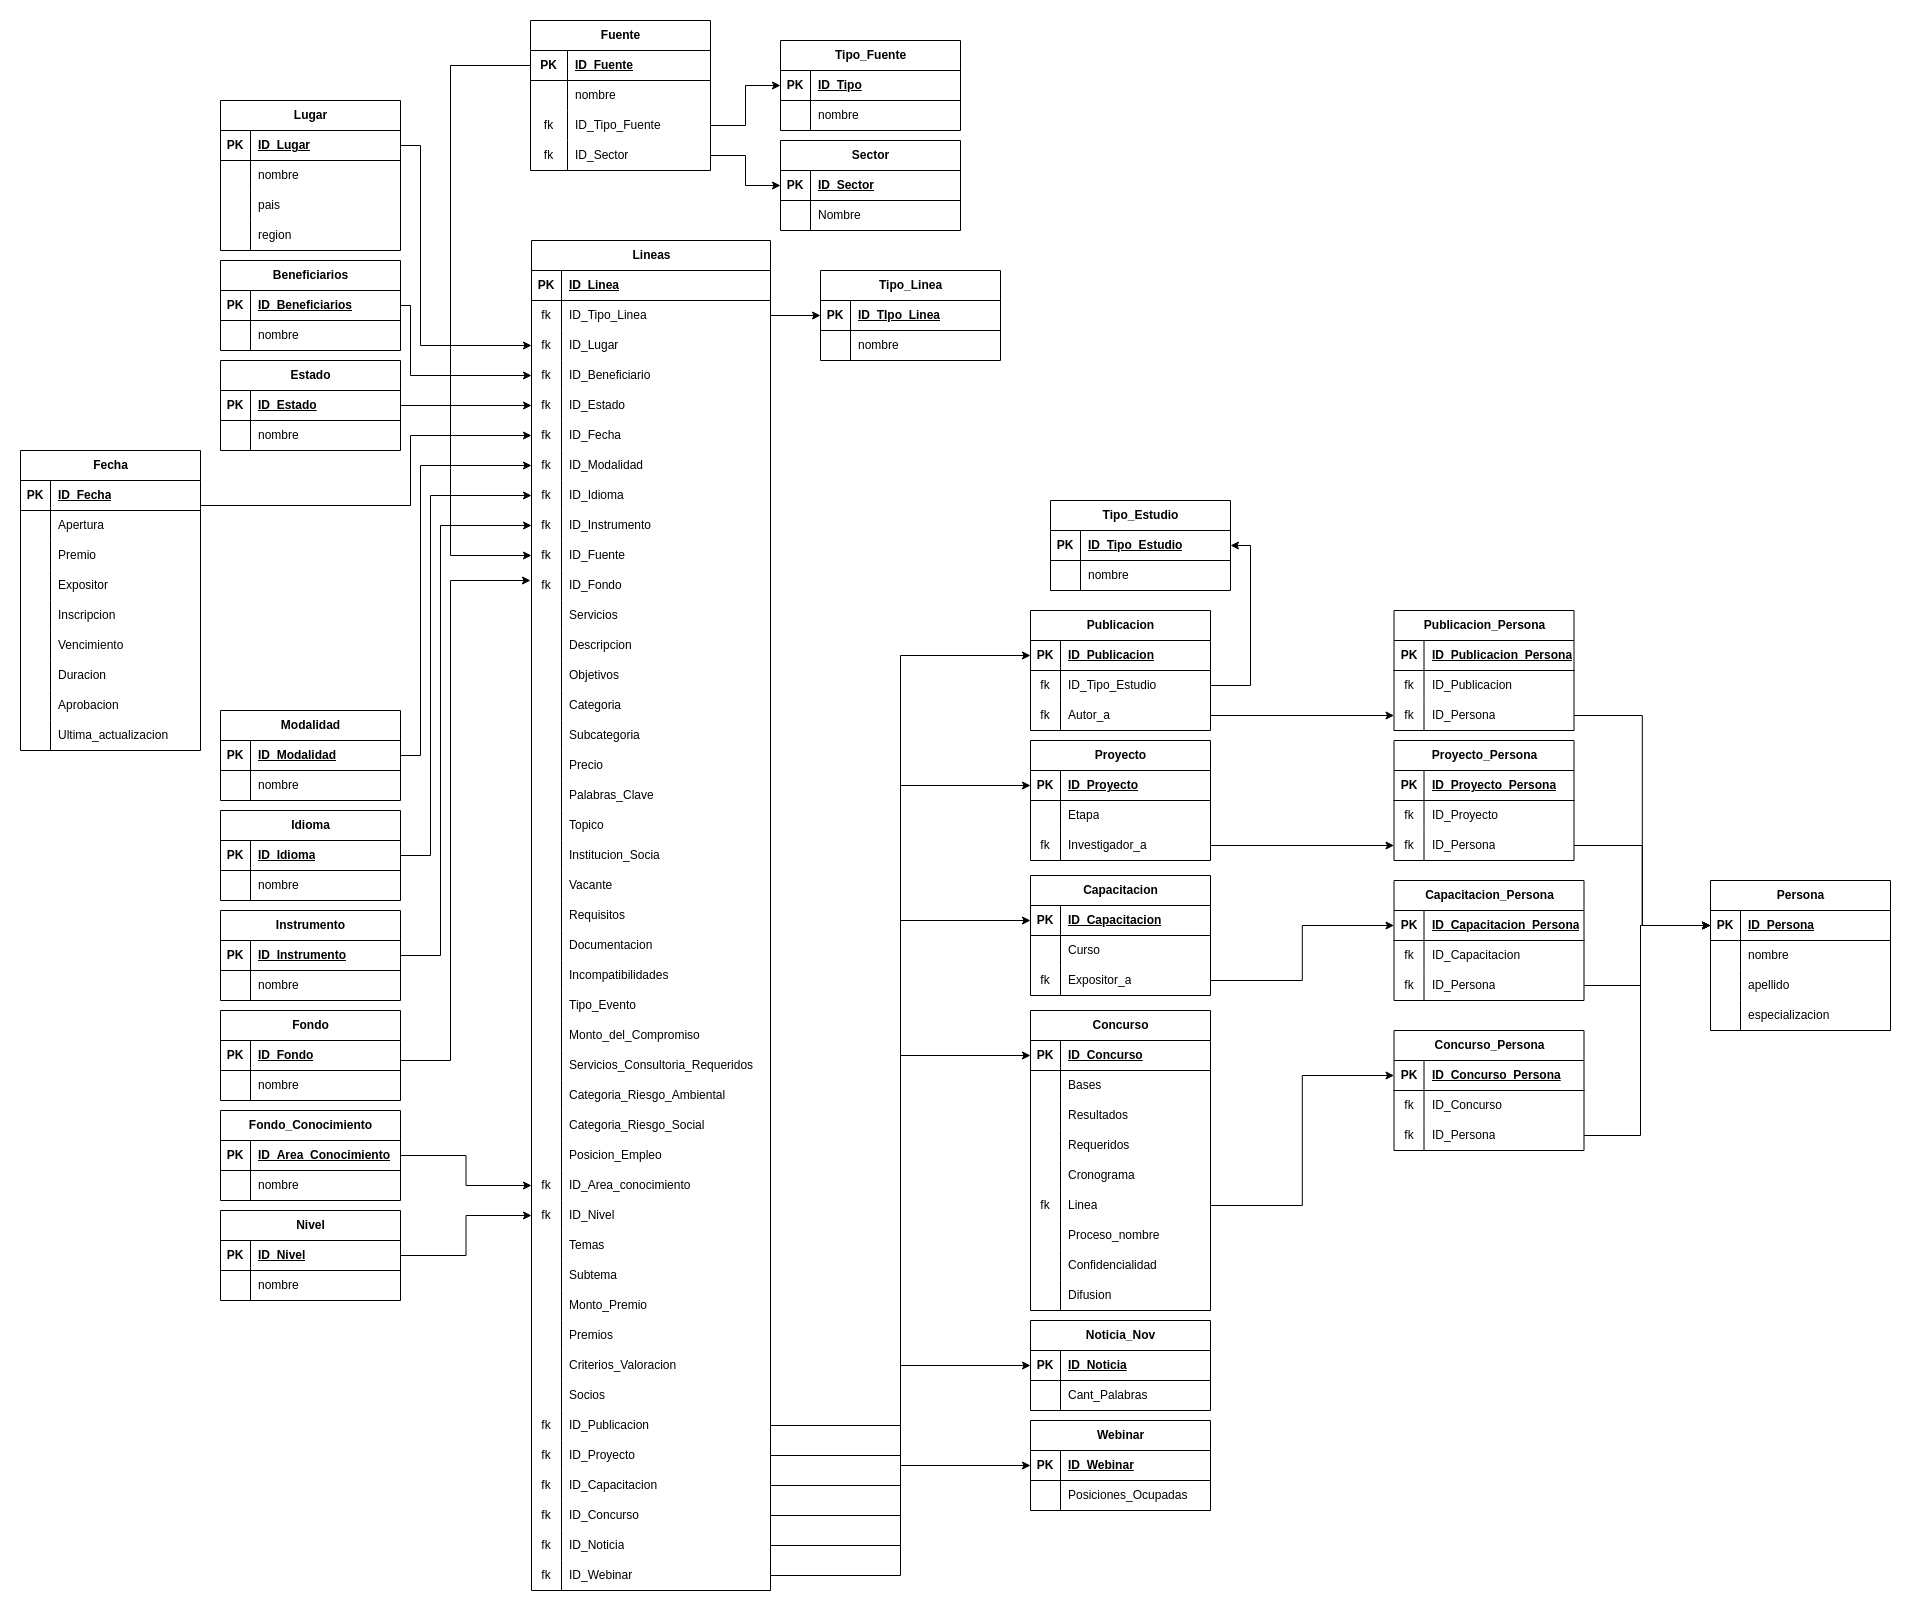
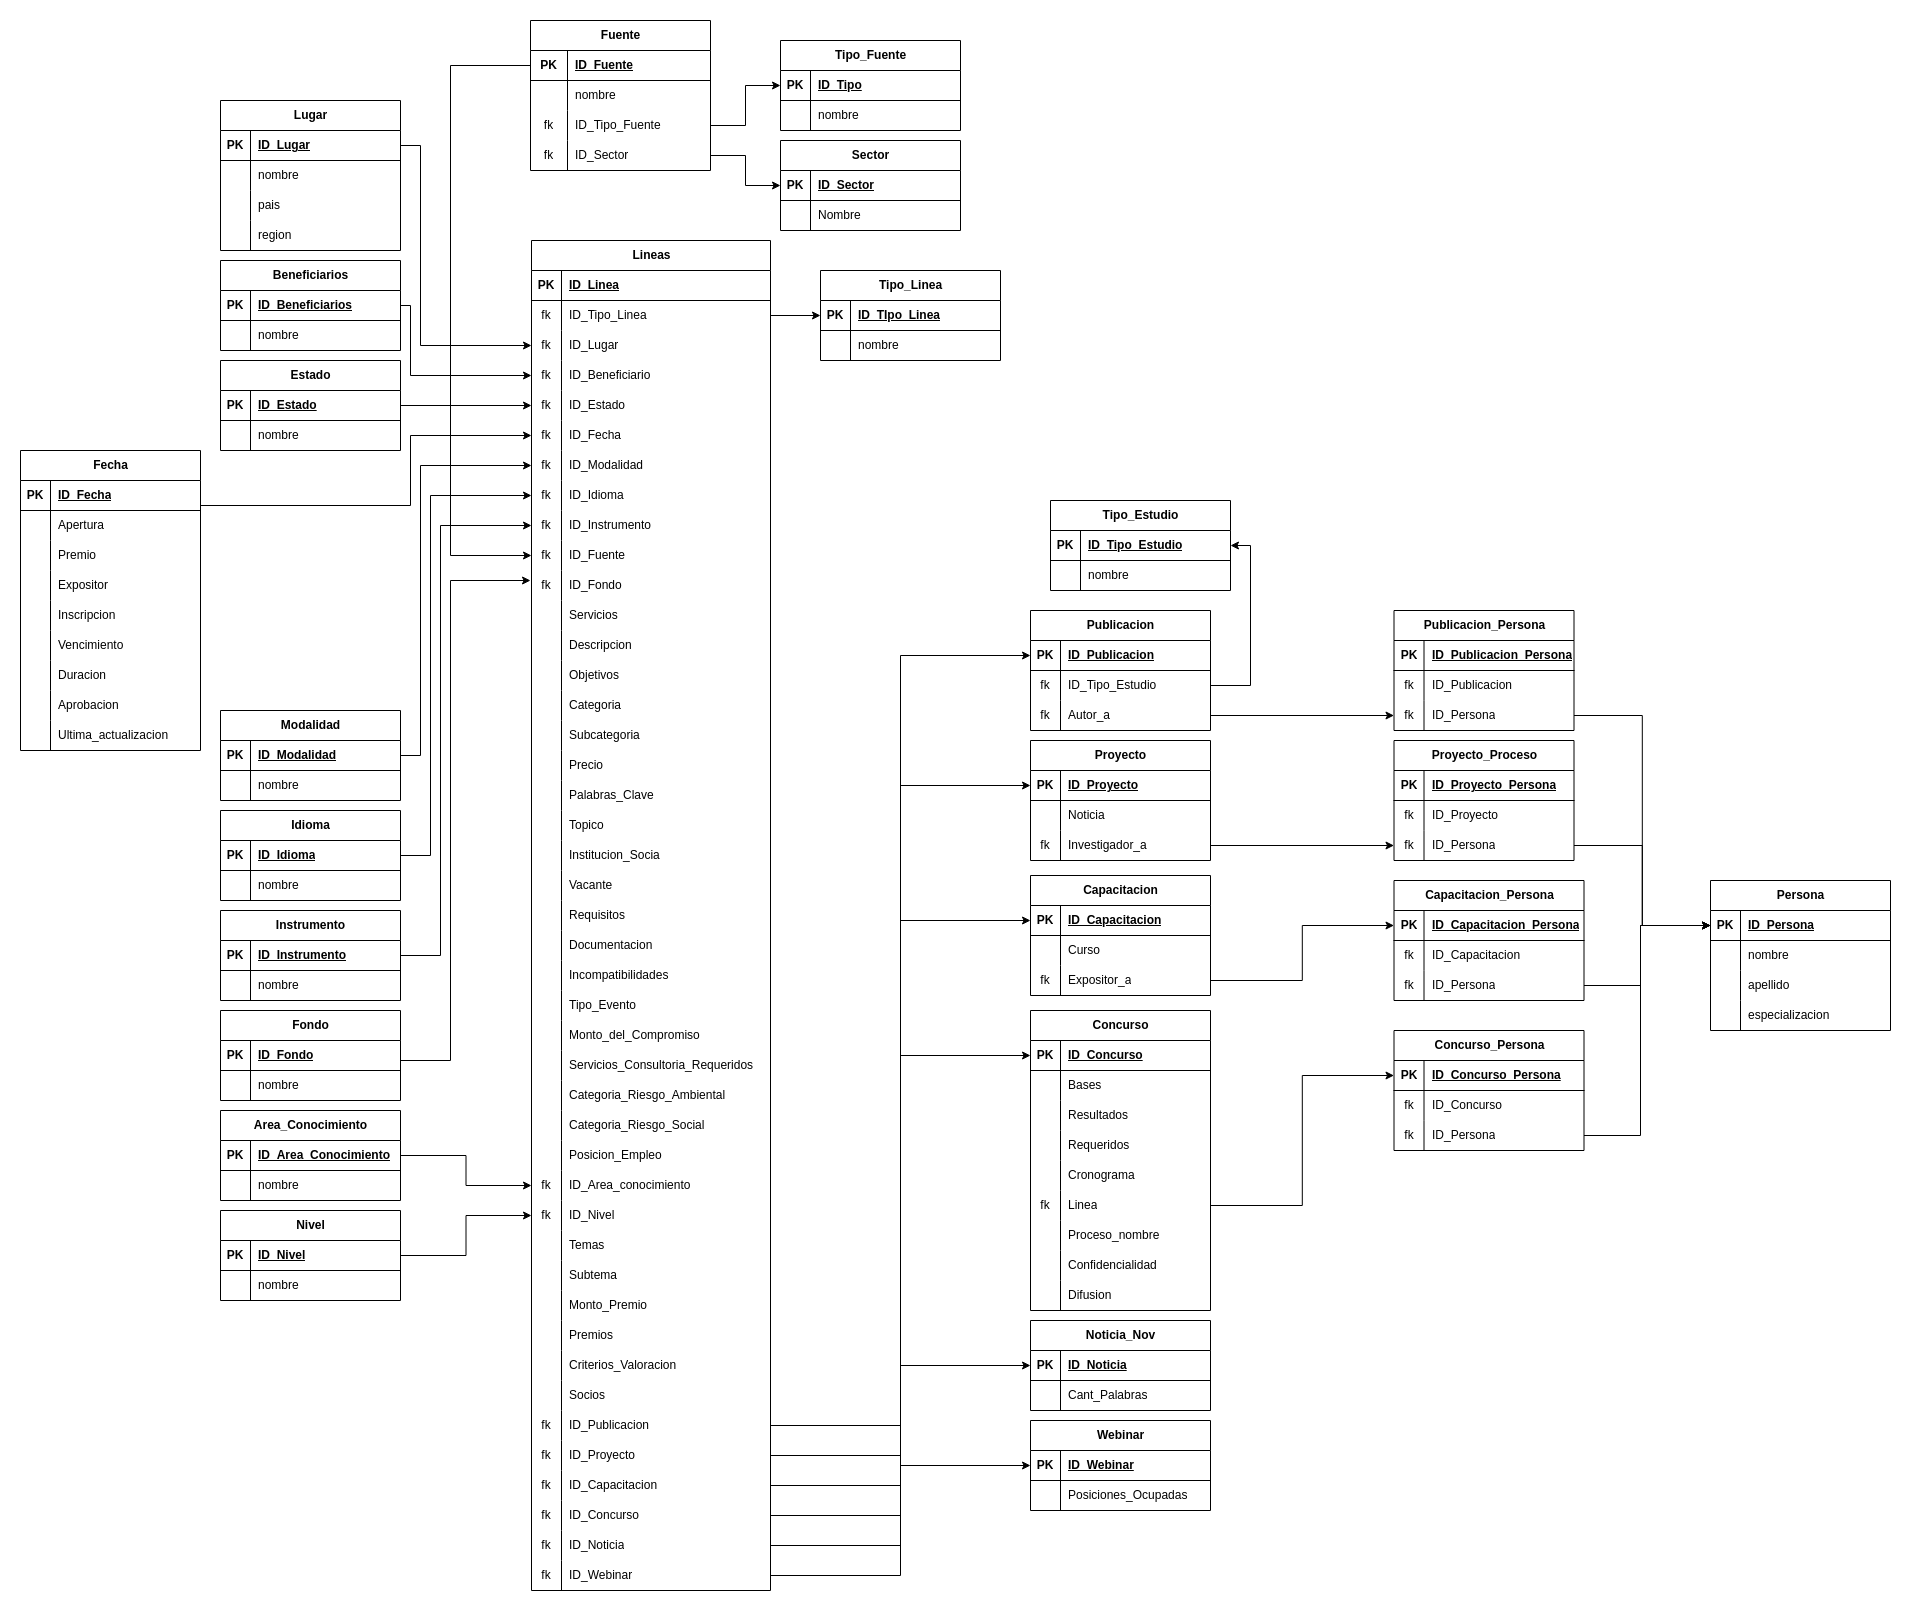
node "Proyecto_Persona": label "Proyecto_Persona" -> "Proyecto_Proceso"
node "Etapa": label "Etapa" -> "Noticia"
node "Fondo_Conocimiento": label "Fondo_Conocimiento" -> "Area_Conocimiento"
